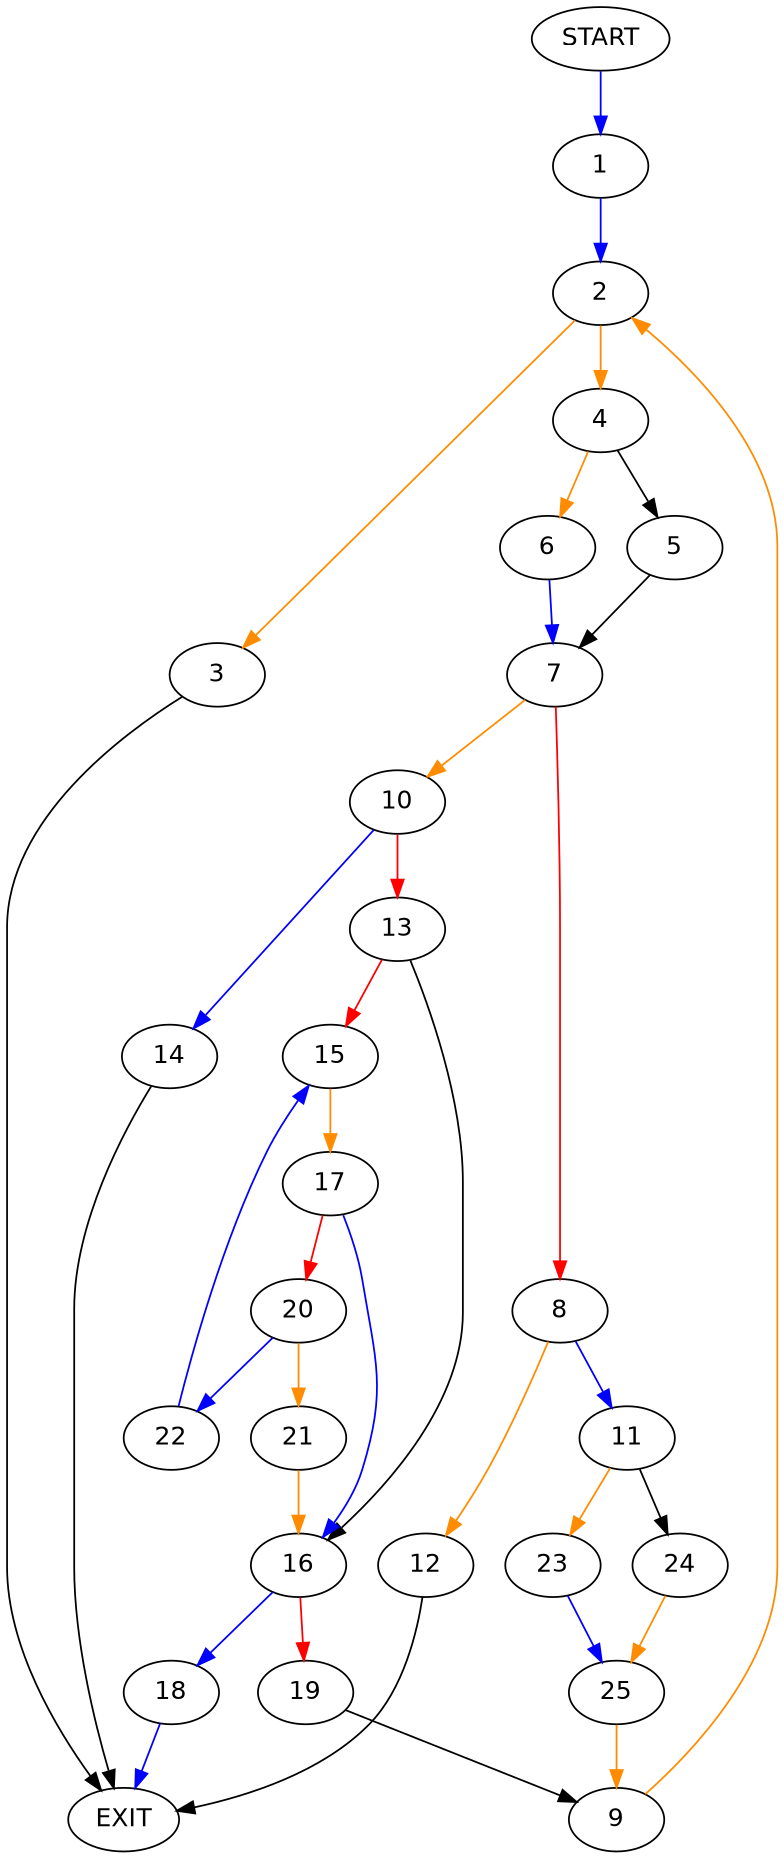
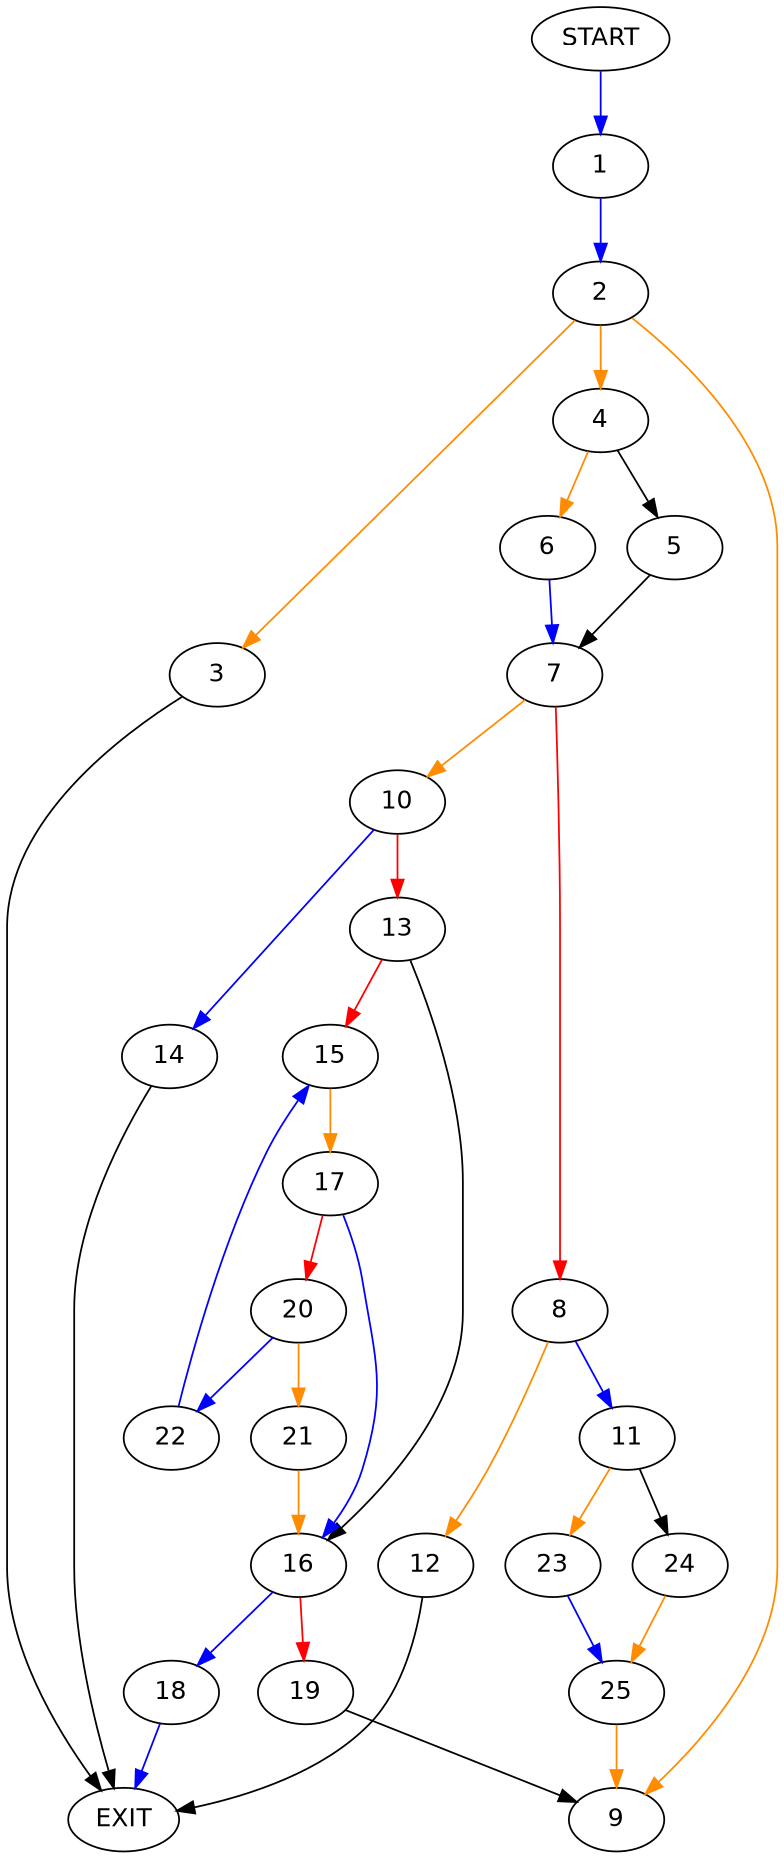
edge "9" -> "2": reversed
